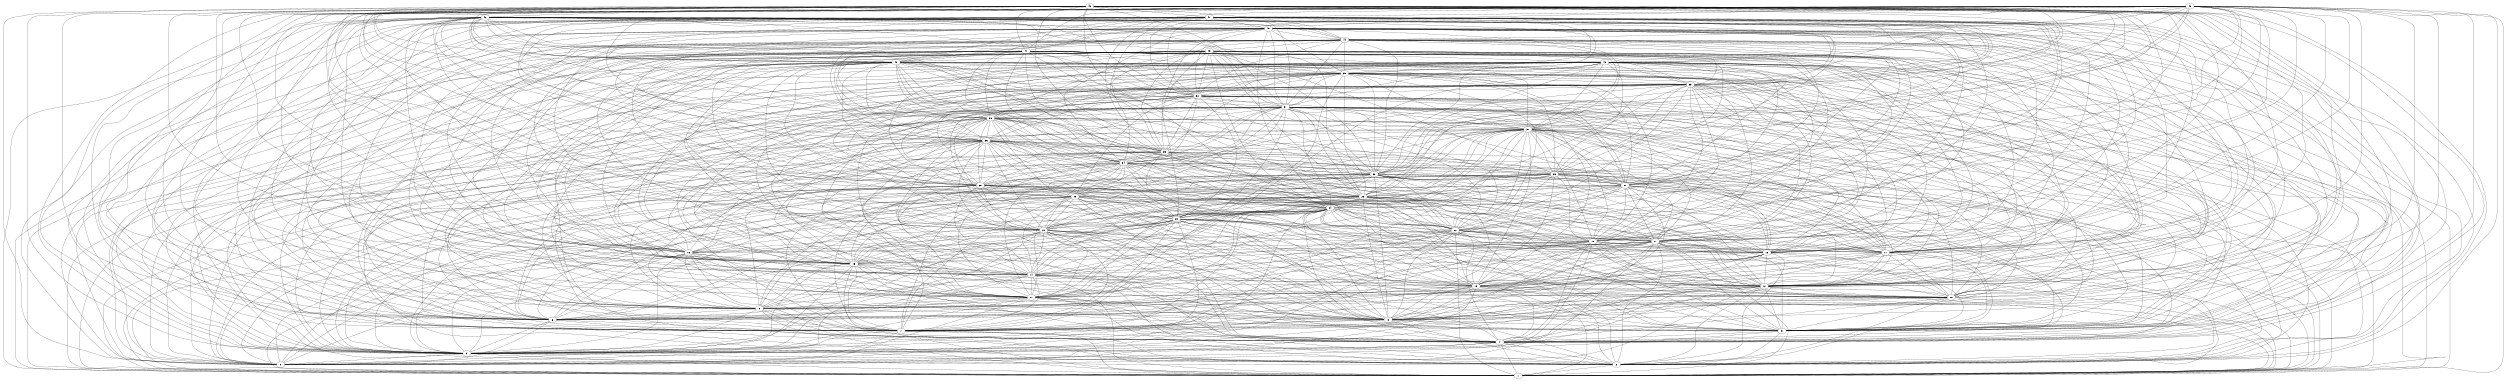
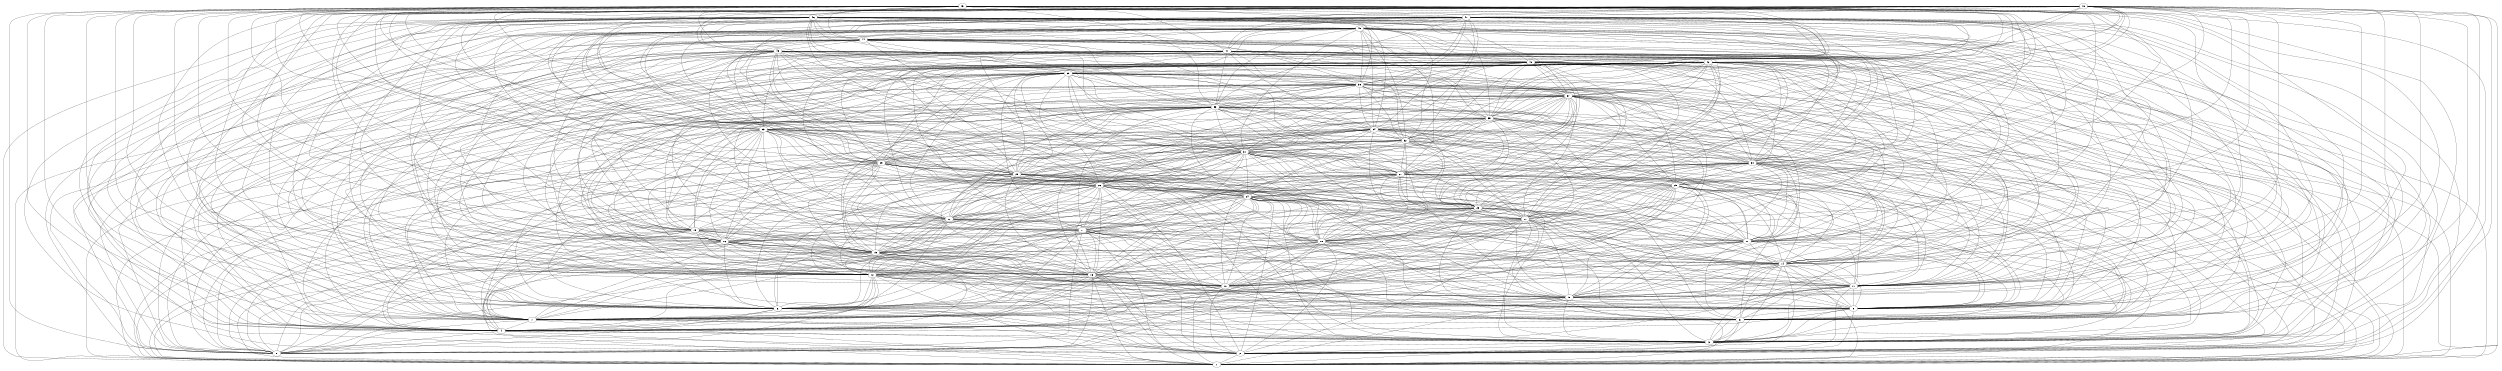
edge "48" -- "43": added
edge "31" -- "38": now "40" -- "38"
edge "31" -- "2": removed
edge "37" -- "11": now "43" -- "11"
edge "22" -- "0": now "18" -- "0"
